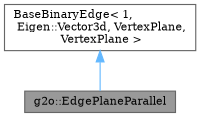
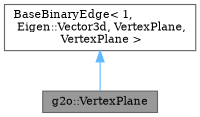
node "g2o::EdgePlaneParallel": label "g2o::EdgePlaneParallel" -> "g2o::VertexPlane"
